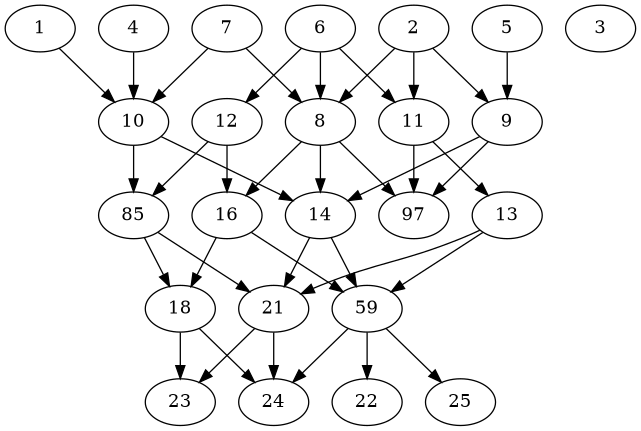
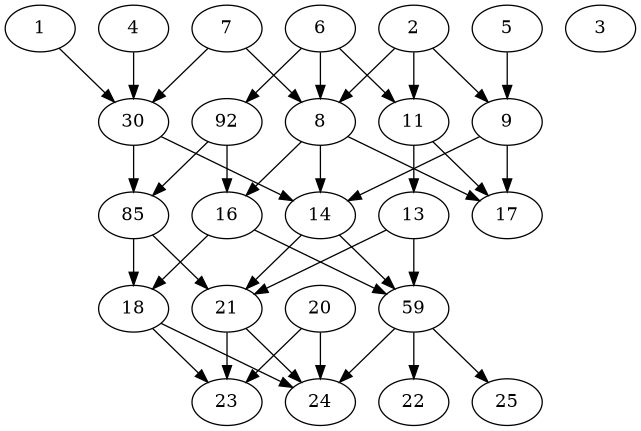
node "10": label "10" -> "30"
node "12": label "12" -> "92"
node "97": label "97" -> "17"
node "20": added
